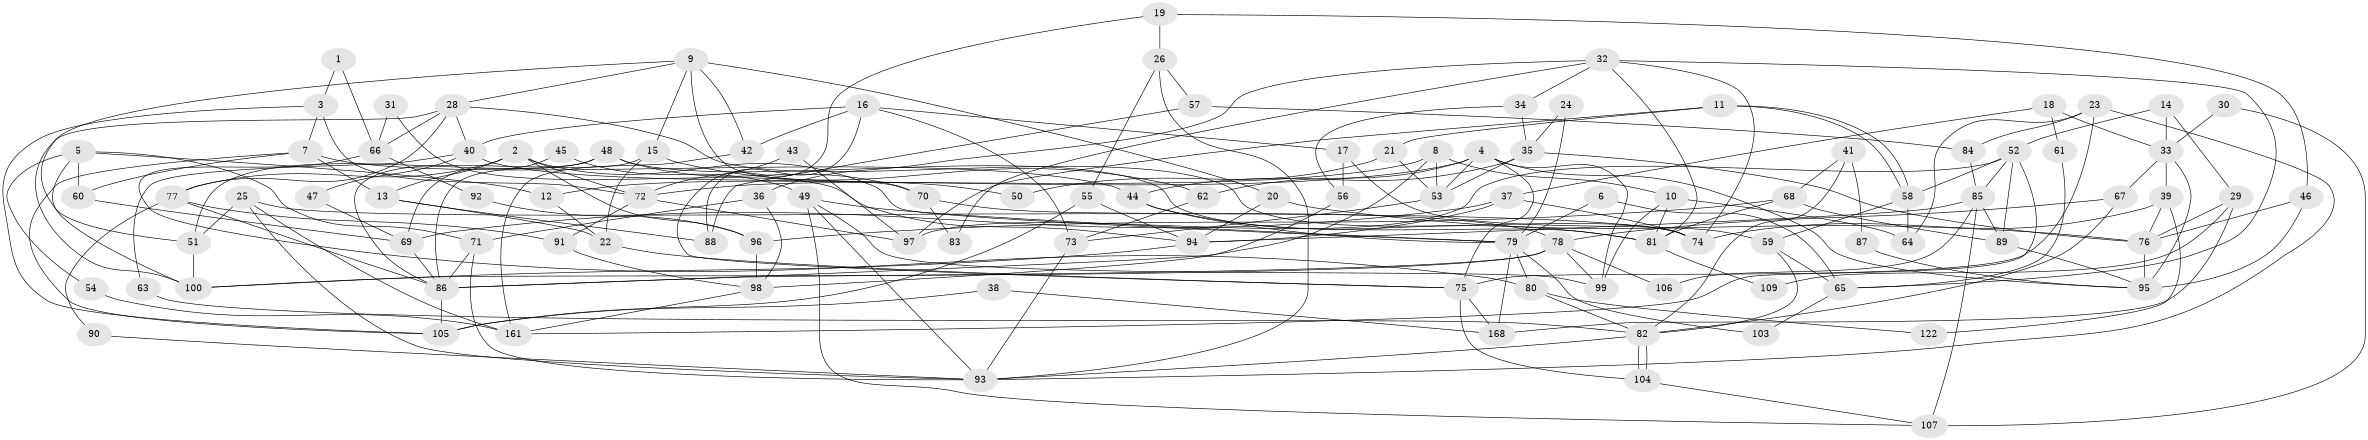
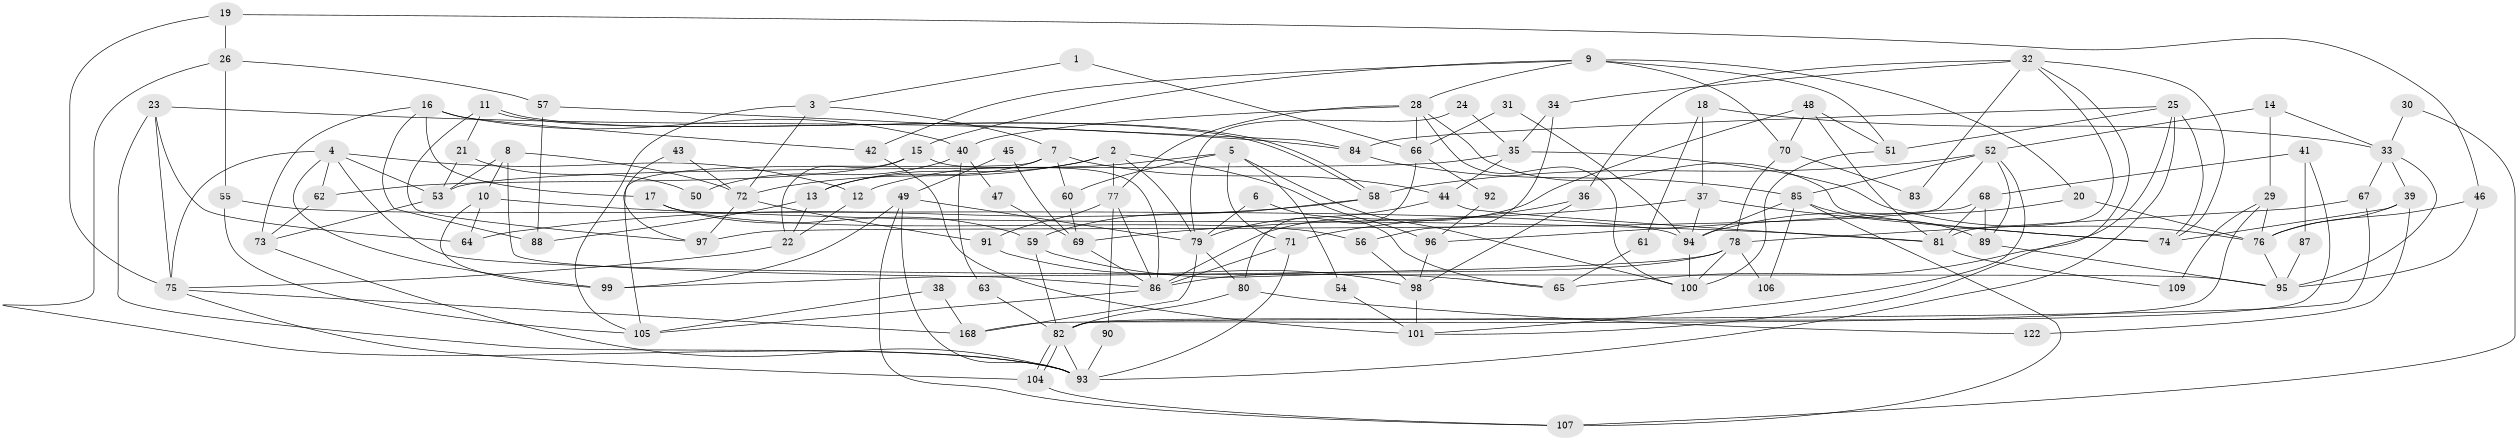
edge "25" -- "84": added
node "161": label "161" -> "101"
node "103": removed
